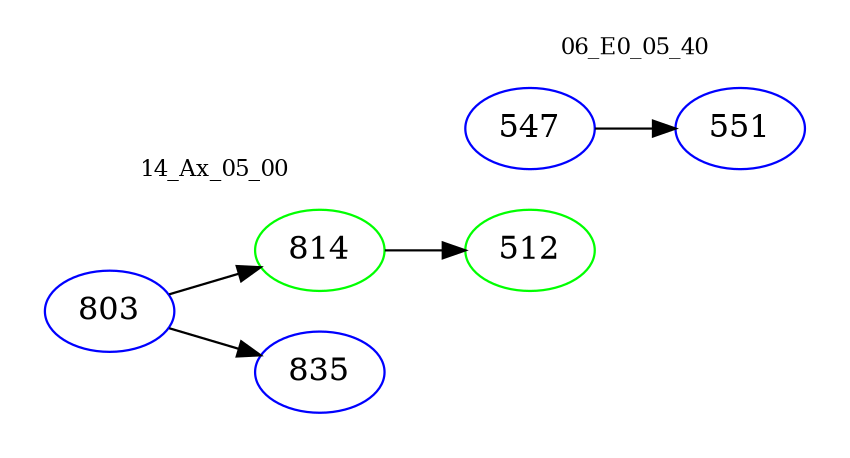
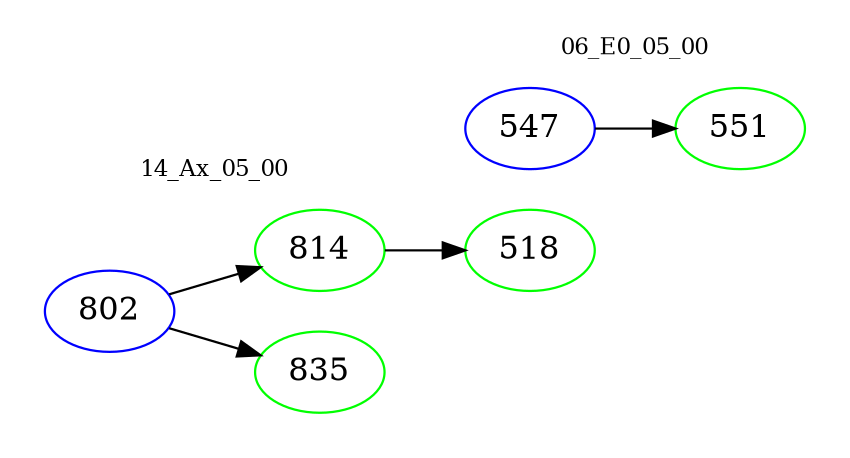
cluster "06_E0_05_40": label "06_E0_05_40" -> "06_E0_05_00"
node "551": color blue -> green
node "512": label "512" -> "518"
node "803": label "803" -> "802"
node "835": color blue -> green
